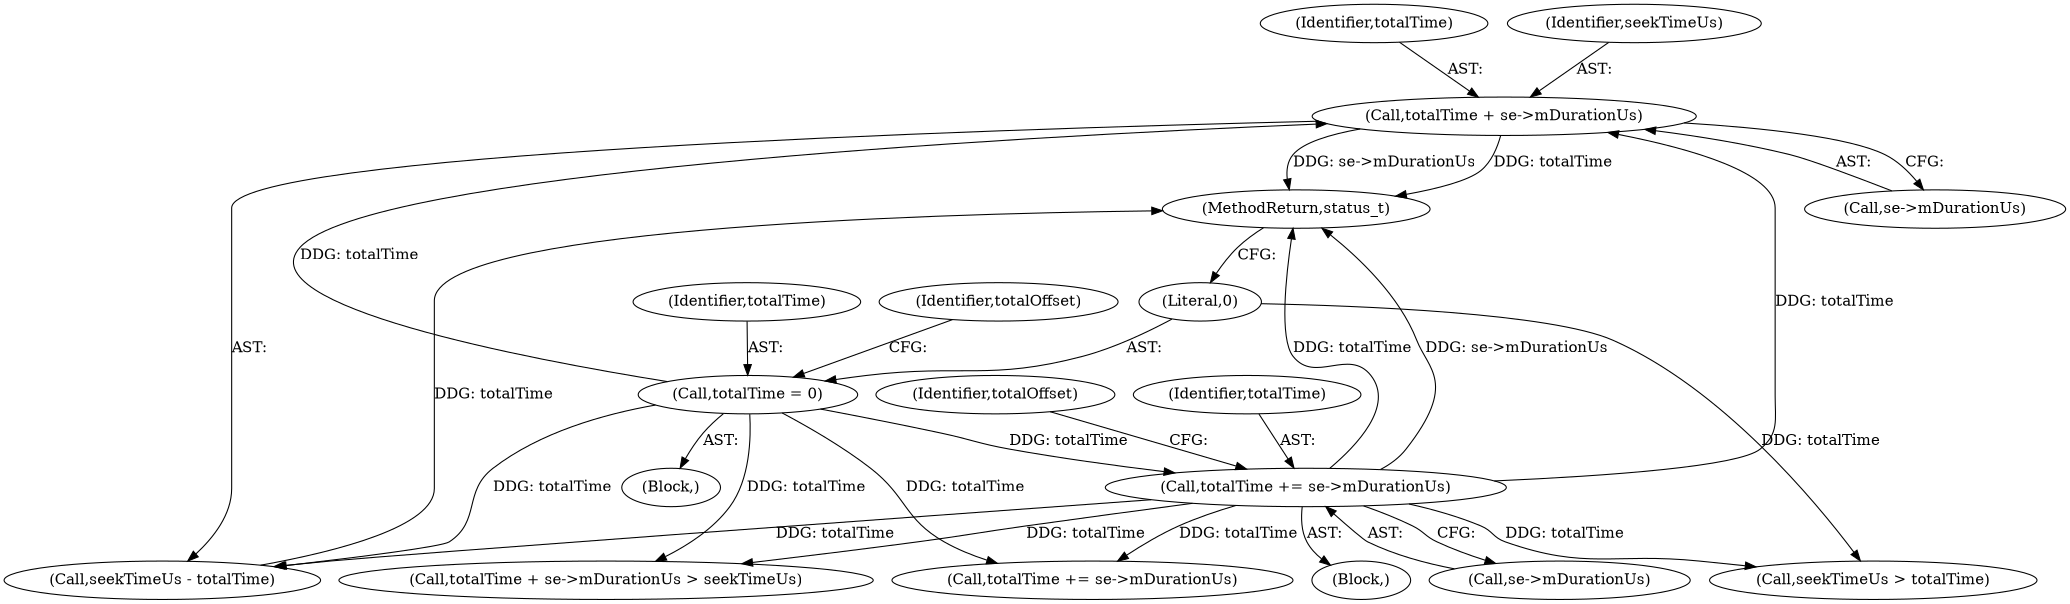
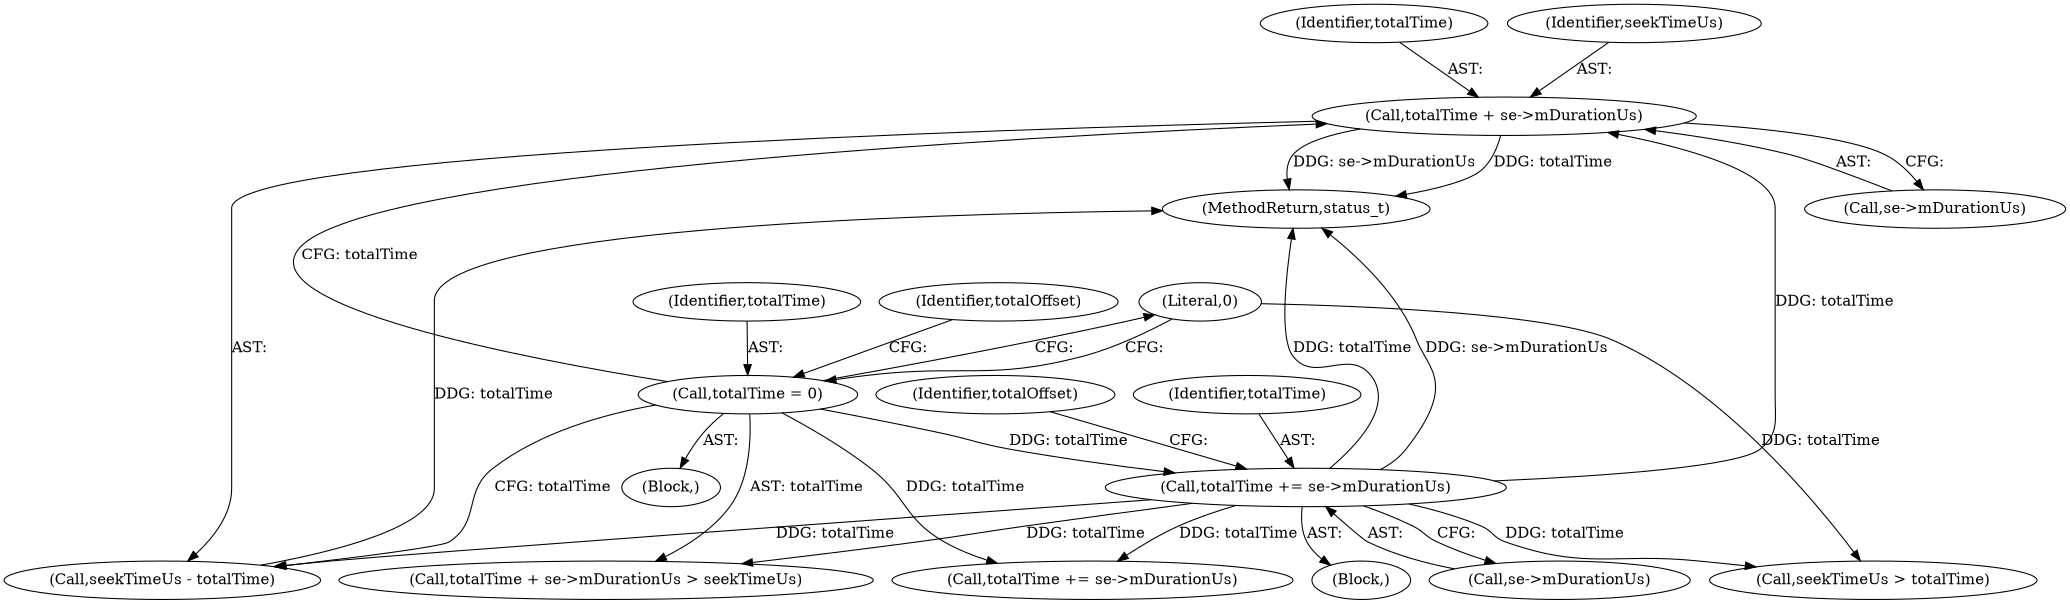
edge "(MethodReturn,status_t)" -> "(Literal,0)": now "(Call,totalTime = 0)" -> "(Literal,0)"
edge "(Call,totalTime = 0)" -> "(Call,totalTime + se->mDurationUs)": label "DDG: totalTime" -> "CFG: totalTime"
edge "(Literal,0)" -> "(Call,totalTime = 0)": label "AST: " -> "CFG: "
edge "(Call,totalTime = 0)" -> "(Call,seekTimeUs - totalTime)": label "DDG: totalTime" -> "CFG: totalTime"
edge "(Call,totalTime = 0)" -> "(Call,totalTime + se->mDurationUs > seekTimeUs)": label "DDG: totalTime" -> "AST: totalTime"
